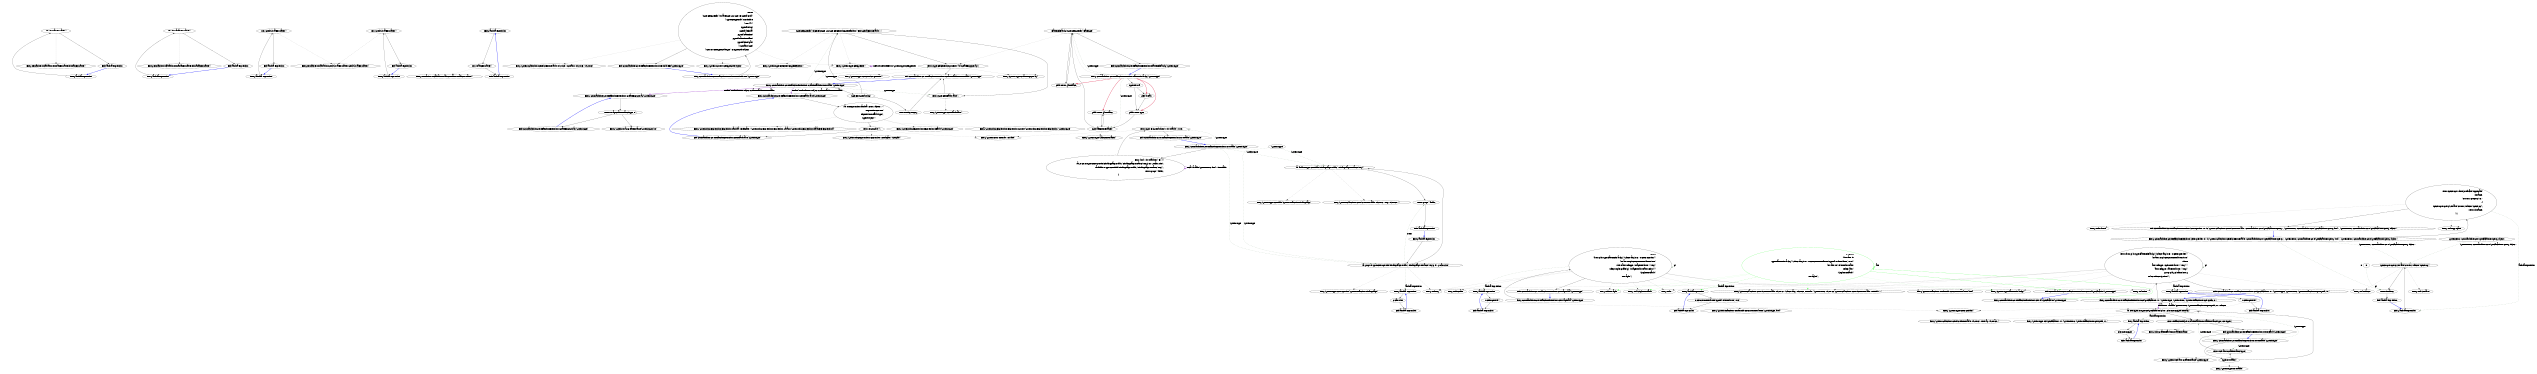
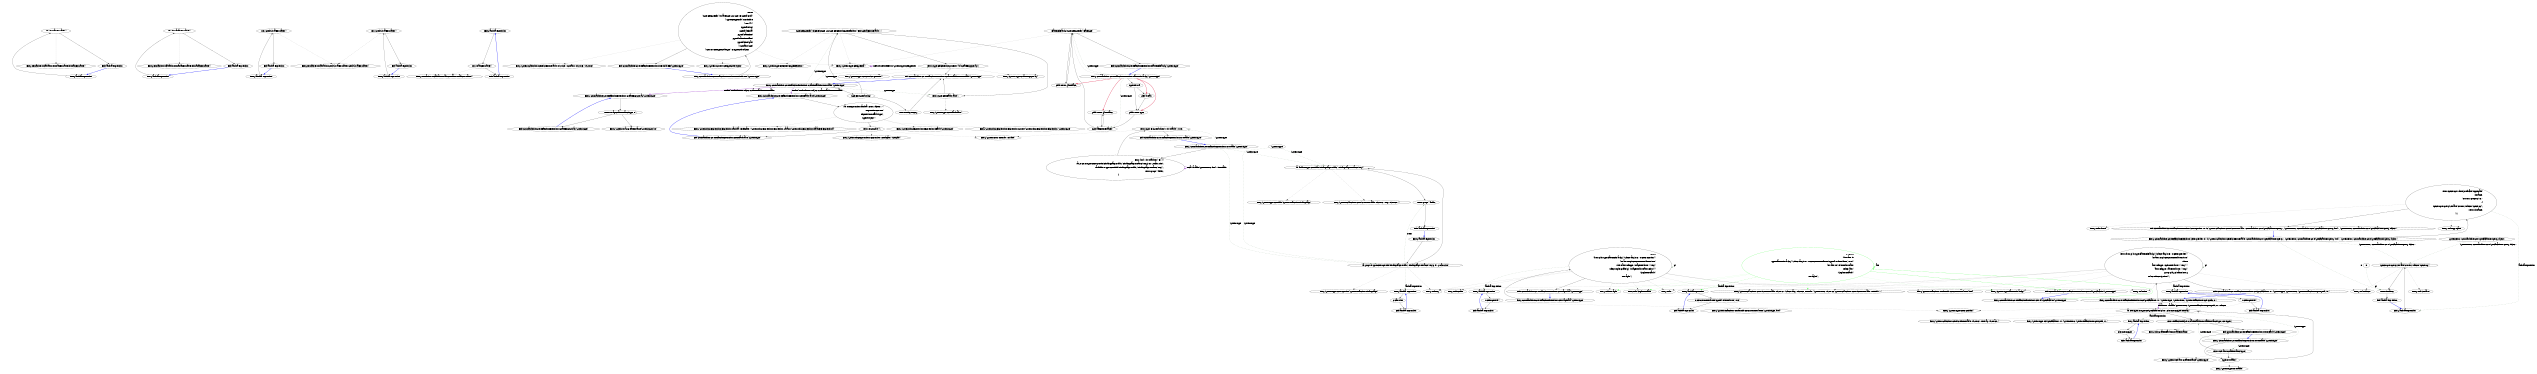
edge "FlattenHierarchy(type.GetTypeInfo().BaseType)" -> "return type.GetGenericArguments()[0].CreateEmptyArray();": now "FlattenHierarchy(type.GetTypeInfo().BaseType)" -> "Entry System.Type.GetTypeInfo()"
node "Entry System.Type.SafeGetInterfaces()": removed
node "Entry Unk.SingleOrDefault": label "Entry Unk.SingleOrDefault" -> "Func Unk.SingleOrDefault"
edge "type.IsMutable()" -> "return Activator.CreateInstance(type);": reversed
